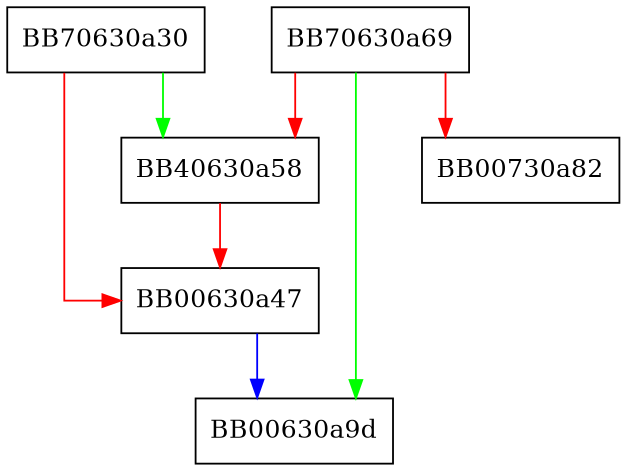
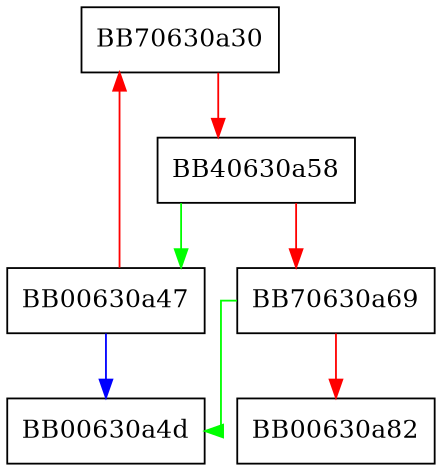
edge "BB70630a30" -> "BB40630a58": color green -> red
edge "BB70630a69" -> "BB40630a58": reversed
node "BB00730a82": label "BB00730a82" -> "BB00630a82"
edge "BB70630a30" -> "BB00630a47": reversed
edge "BB40630a58" -> "BB00630a47": color red -> green
node "BB00630a9d": label "BB00630a9d" -> "BB00630a4d"
